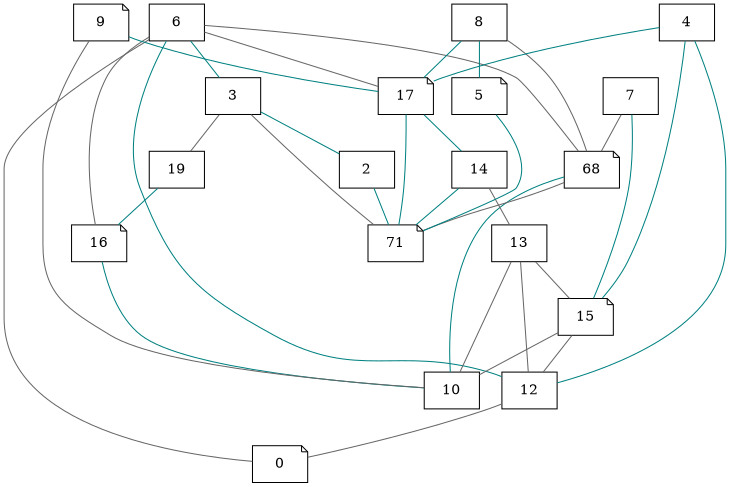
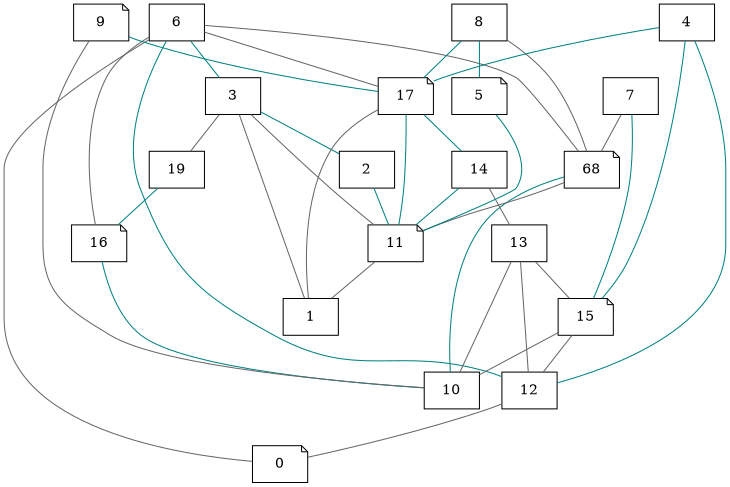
node "71": label "71" -> "11"
node "1": added
